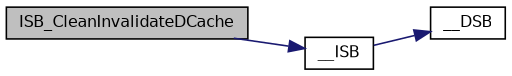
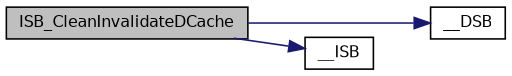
edge "__ISB" -> "__DSB": now "ISB_CleanInvalidateDCache" -> "__DSB"
